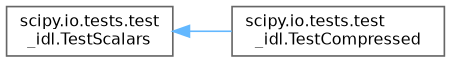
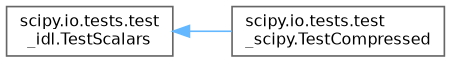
node "scipy.io.tests.test _idl.TestCompressed": label "scipy.io.tests.test _idl.TestCompressed" -> "scipy.io.tests.test _scipy.TestCompressed"
